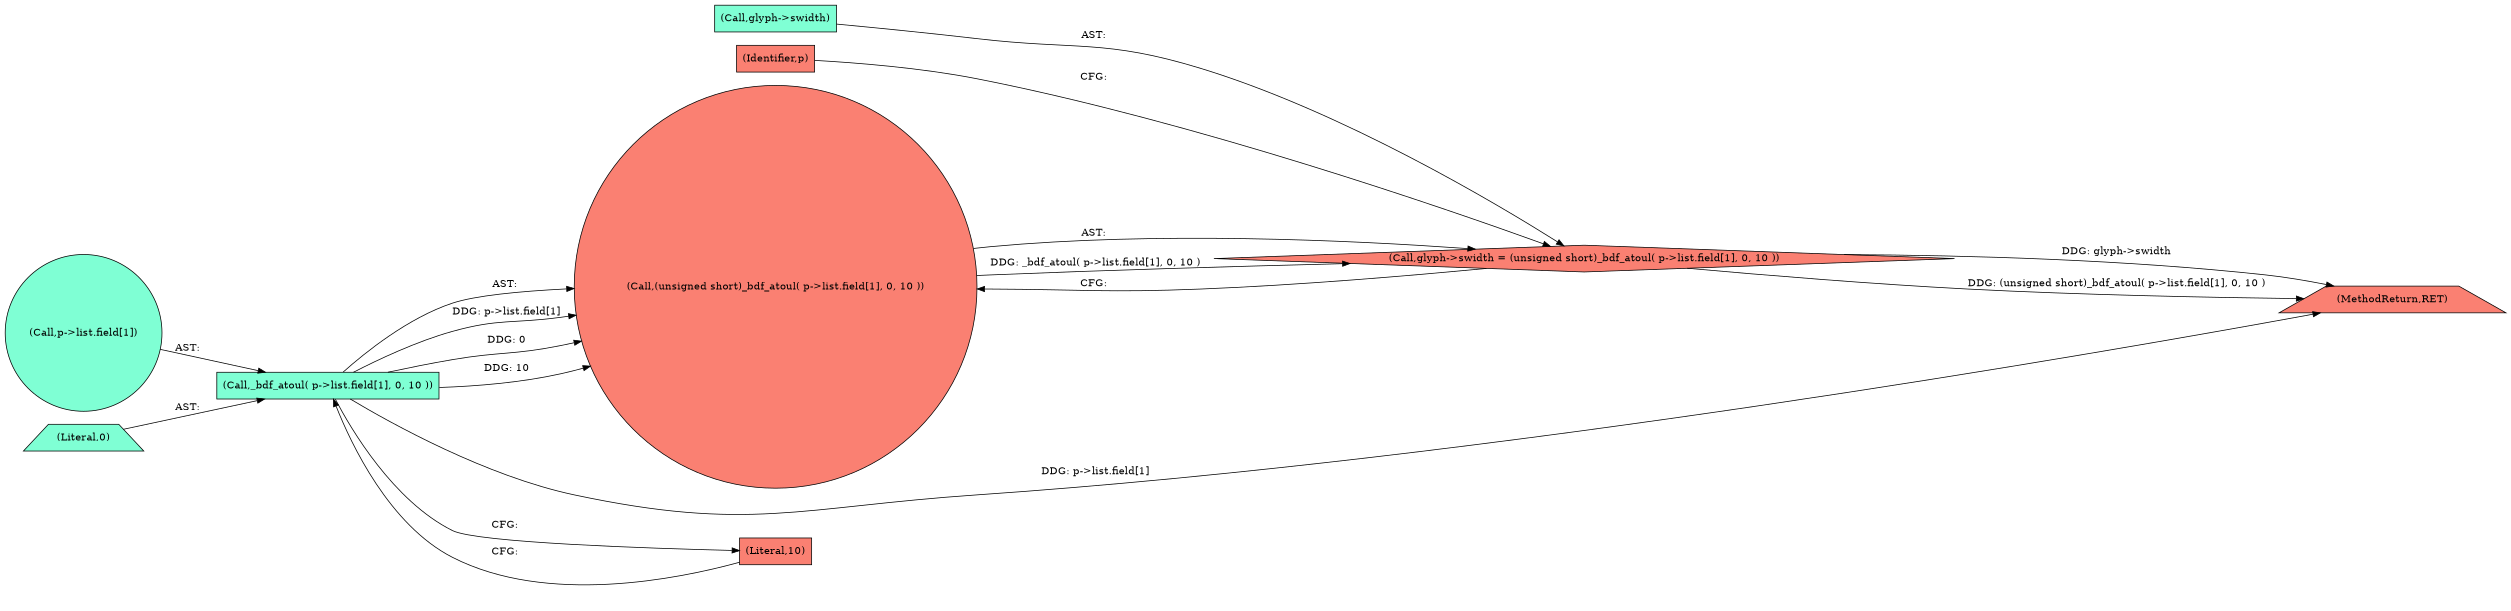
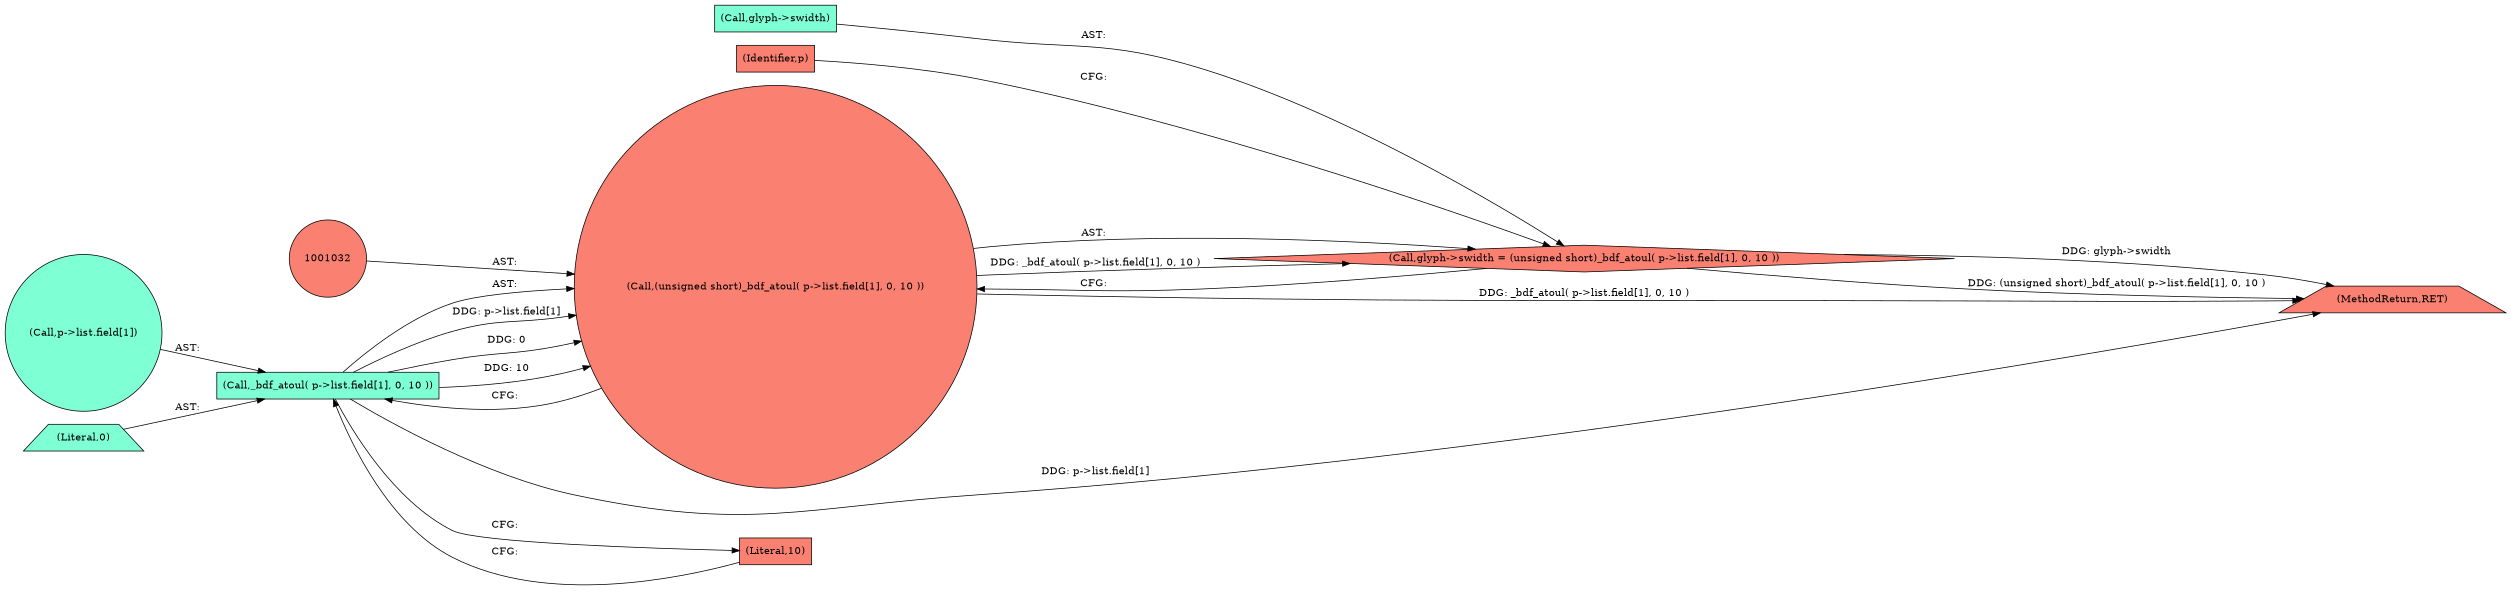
node "1001032": added
edge "(Call,(unsigned short)_bdf_atoul( p->list.field[1], 0, 10 ))" -> "(MethodReturn,RET)": added, label "DDG: _bdf_atoul( p->list.field[1], 0, 10 )"
edge "(Call,(unsigned short)_bdf_atoul( p->list.field[1], 0, 10 ))" -> "(Call,_bdf_atoul( p->list.field[1], 0, 10 ))": added, label "CFG:"
